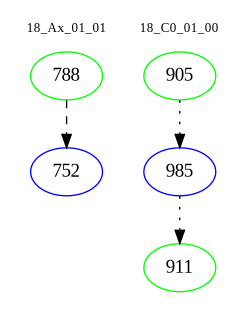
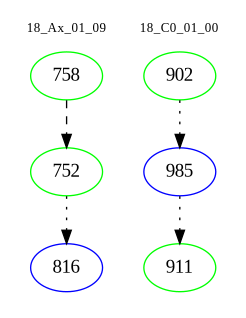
cluster "18_Ax_01_01": label "18_Ax_01_01" -> "18_Ax_01_09"
node "788": label "788" -> "758"
node "905": label "905" -> "902"
node "752": color blue -> green
node "816": added
